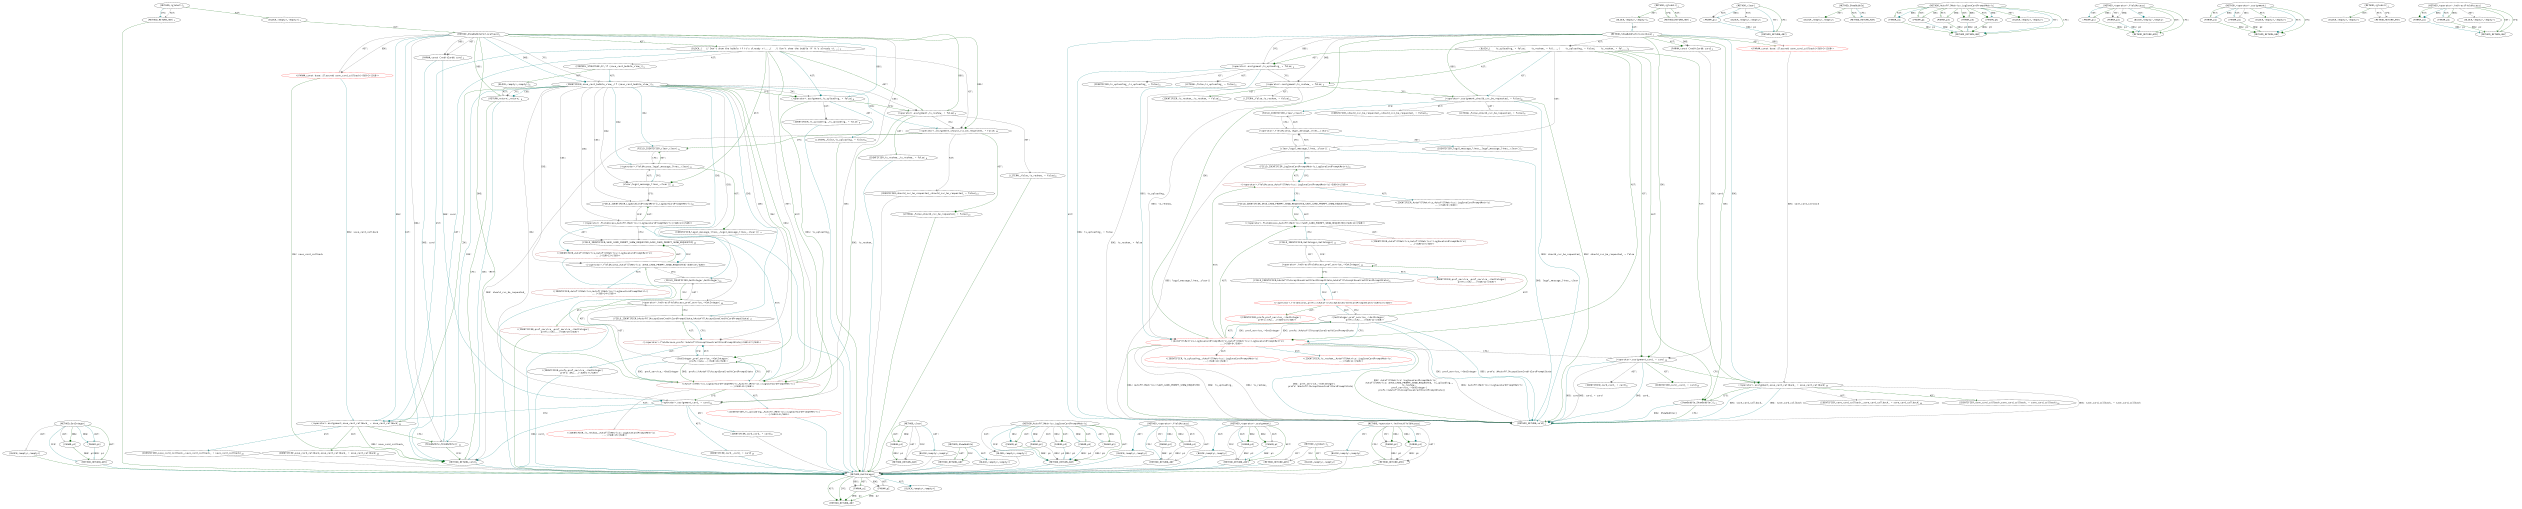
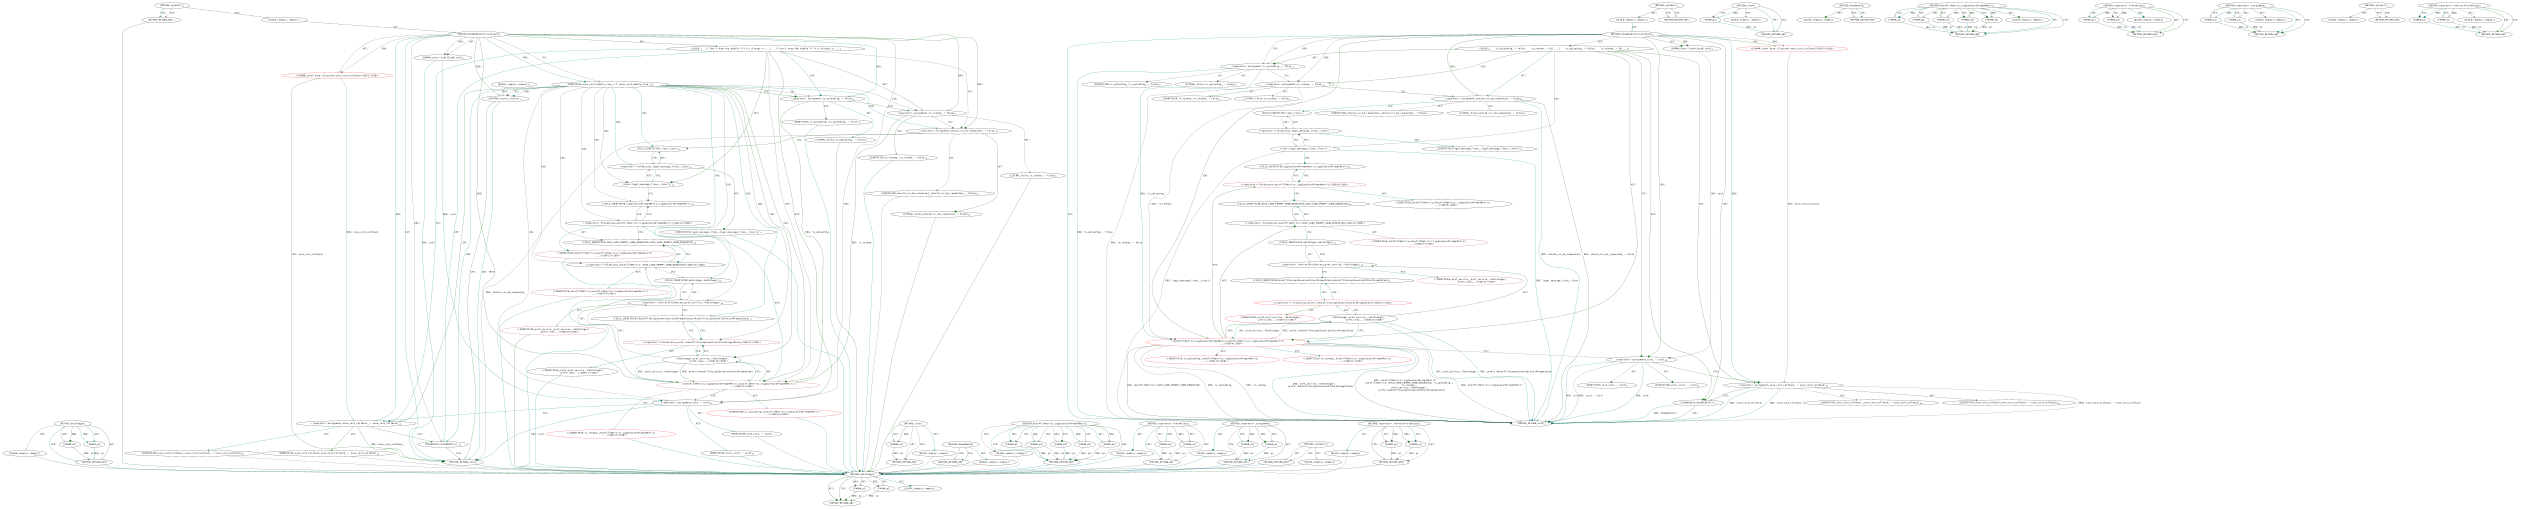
node "(CONTROL_STRUCTURE,IF,if (save_card_bubble_view_))": removed
